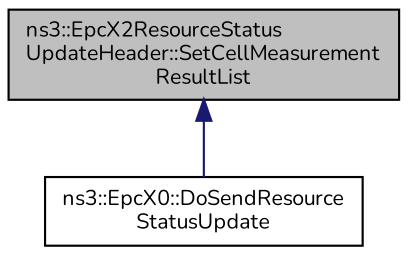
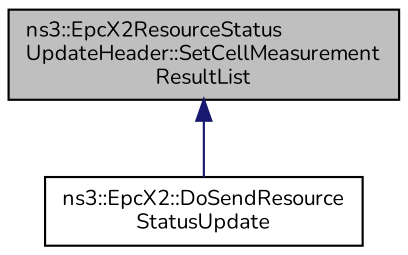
node "ns3::EpcX0::DoSendResource StatusUpdate": label "ns3::EpcX0::DoSendResource StatusUpdate" -> "ns3::EpcX2::DoSendResource StatusUpdate"
